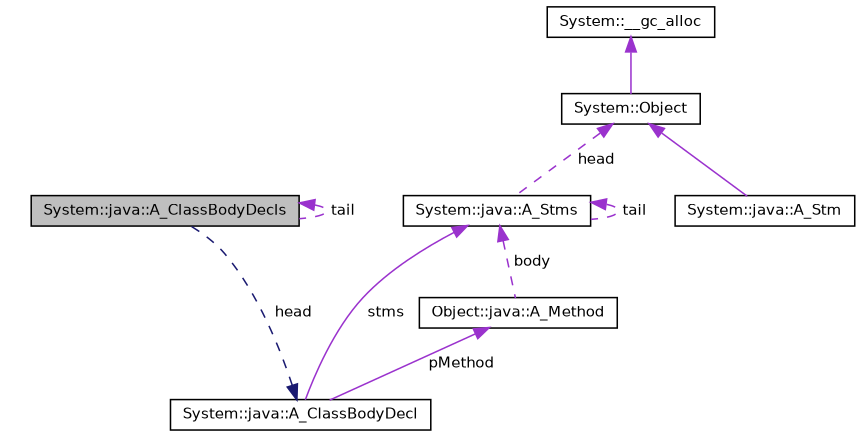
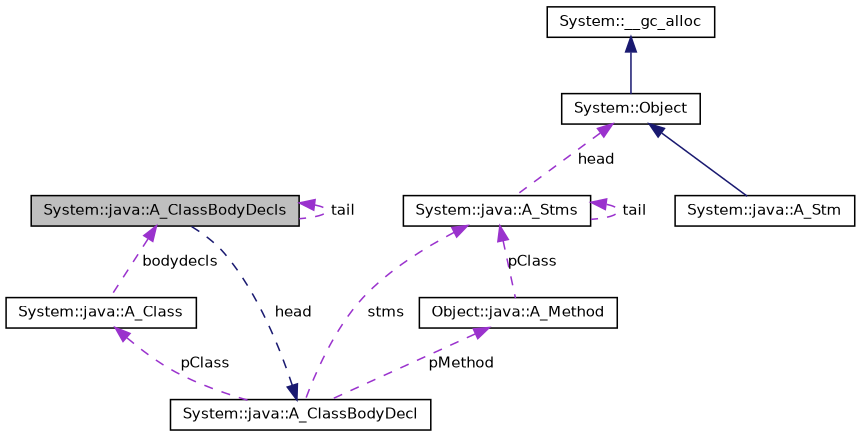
edge "System::Object" -> "System::__gc_alloc": color darkorchid3 -> midnightblue
edge "System::java::A_Stm" -> "System::Object": color darkorchid3 -> midnightblue
edge "Object::java::A_Method" -> "System::java::A_Stms": label " body" -> " pClass"
edge "System::java::A_ClassBodyDecl" -> "System::java::A_Stms": style solid -> dashed
node "System::java::A_Class": added
edge "System::java::A_ClassBodyDecl" -> "Object::java::A_Method": style solid -> dashed
